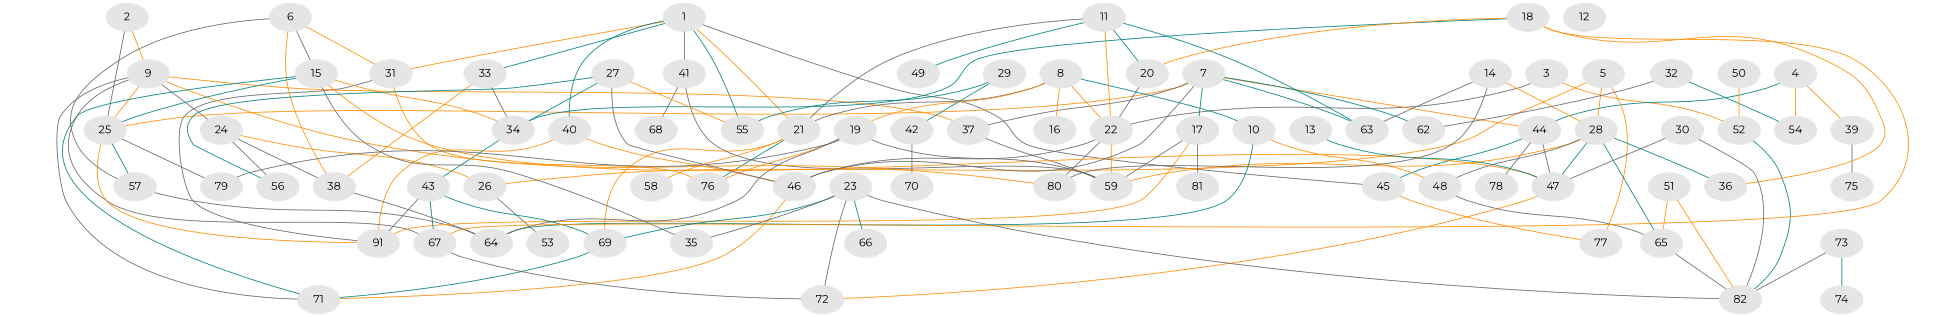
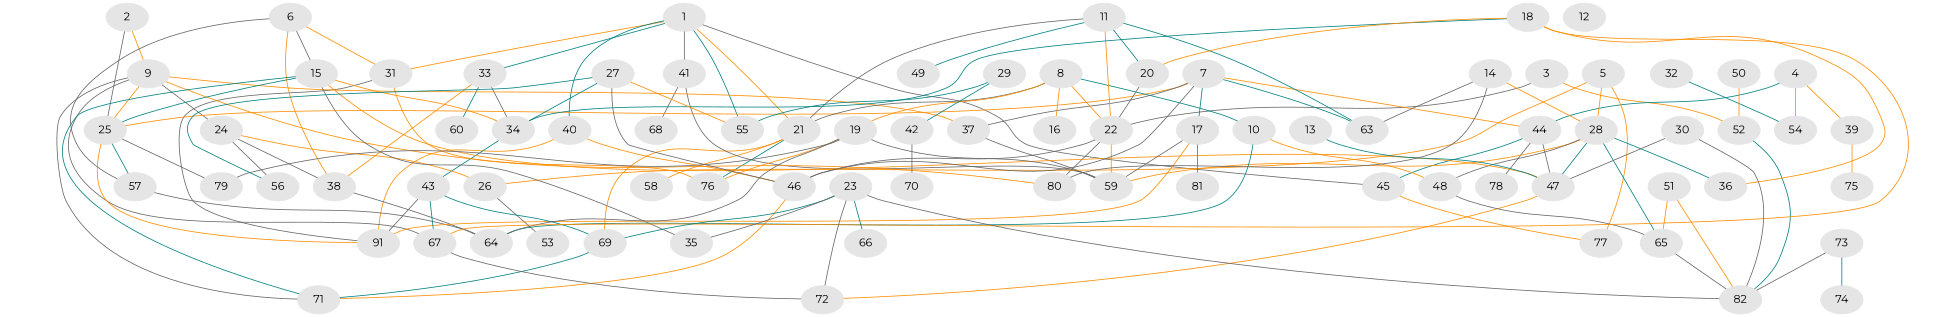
node "60": added
node "62": removed
edge "39" -- "75": color gray40 -> darkorange
